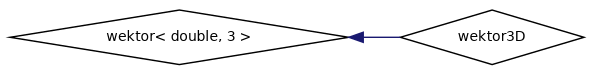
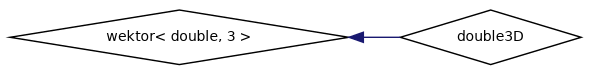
node "wektor3D": label "wektor3D" -> "double3D"
